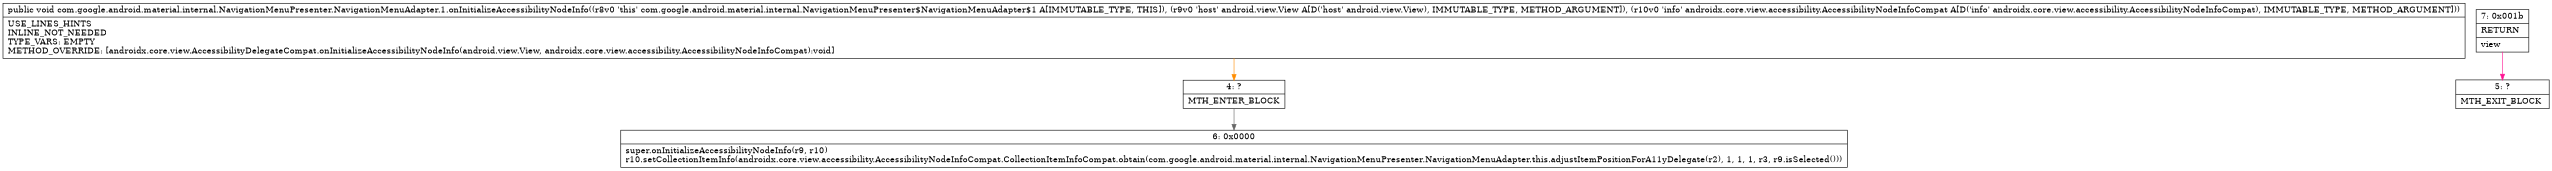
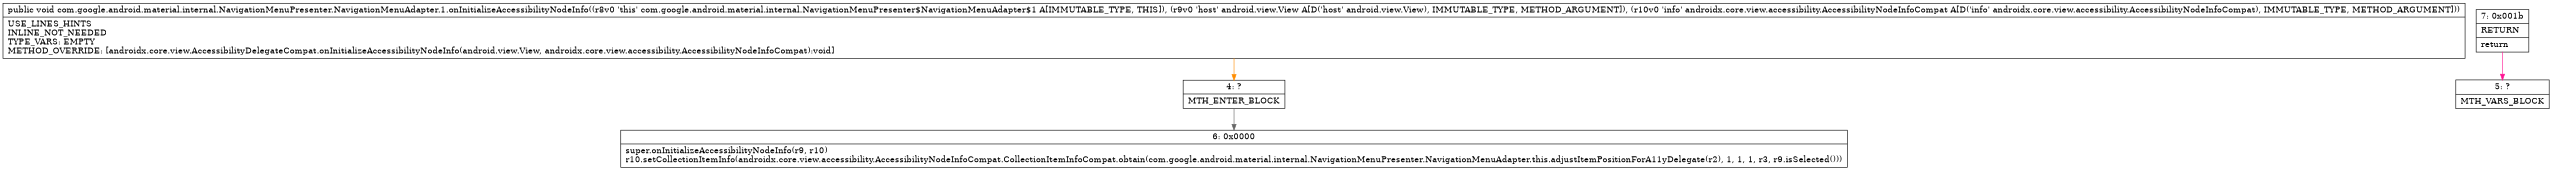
node "7: 0x001b": text "view" -> "return"
node "5: ?": text "MTH_EXIT_BLOCK" -> "MTH_VARS_BLOCK"
